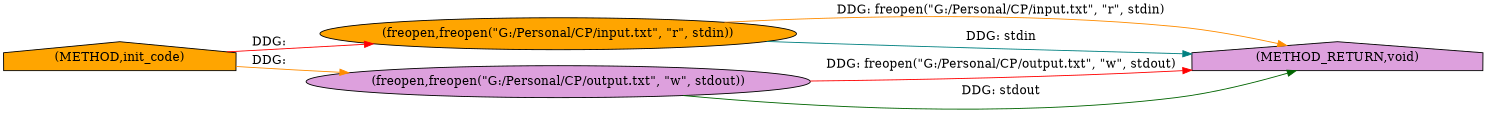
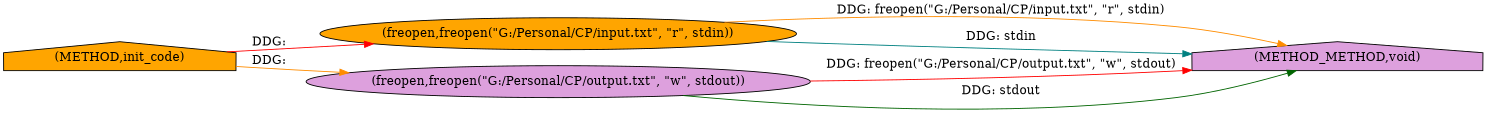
node "(METHOD_RETURN,void)": label "(METHOD_RETURN,void)" -> "(METHOD_METHOD,void)"
